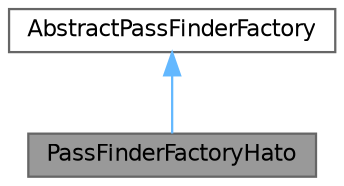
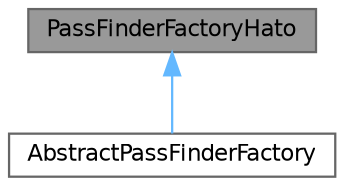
edge "PassFinderFactoryHato" -> "AbstractPassFinderFactory": reversed
